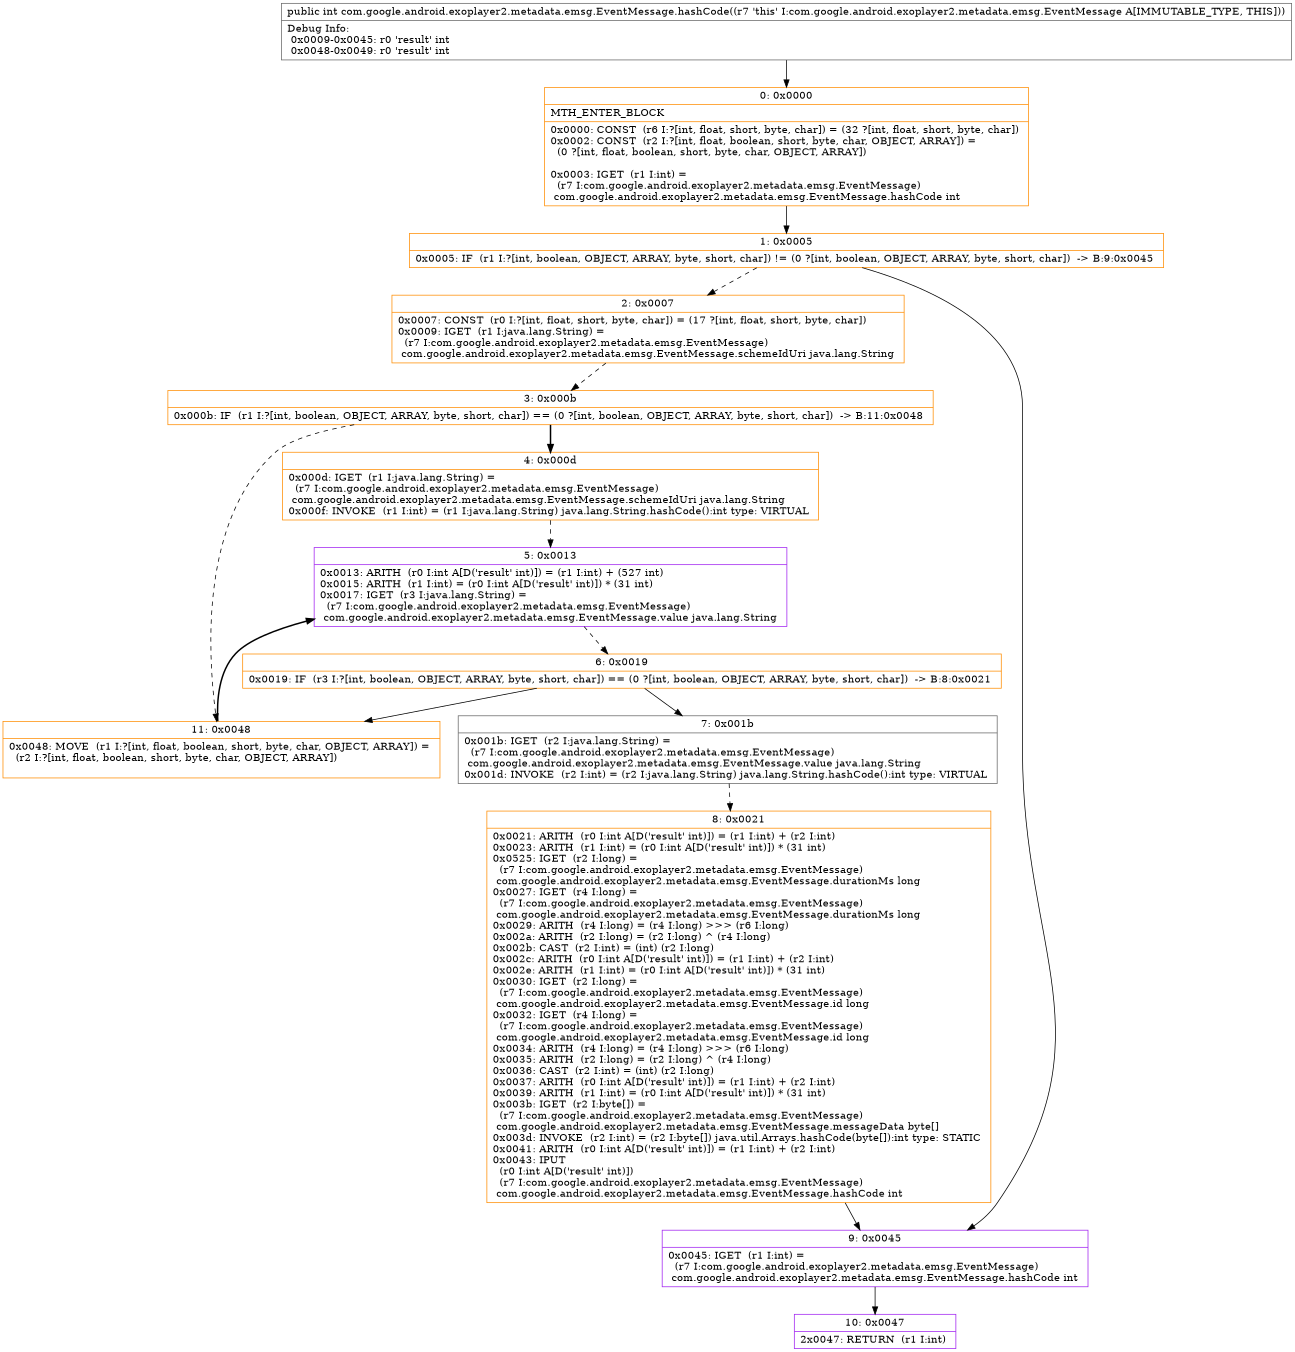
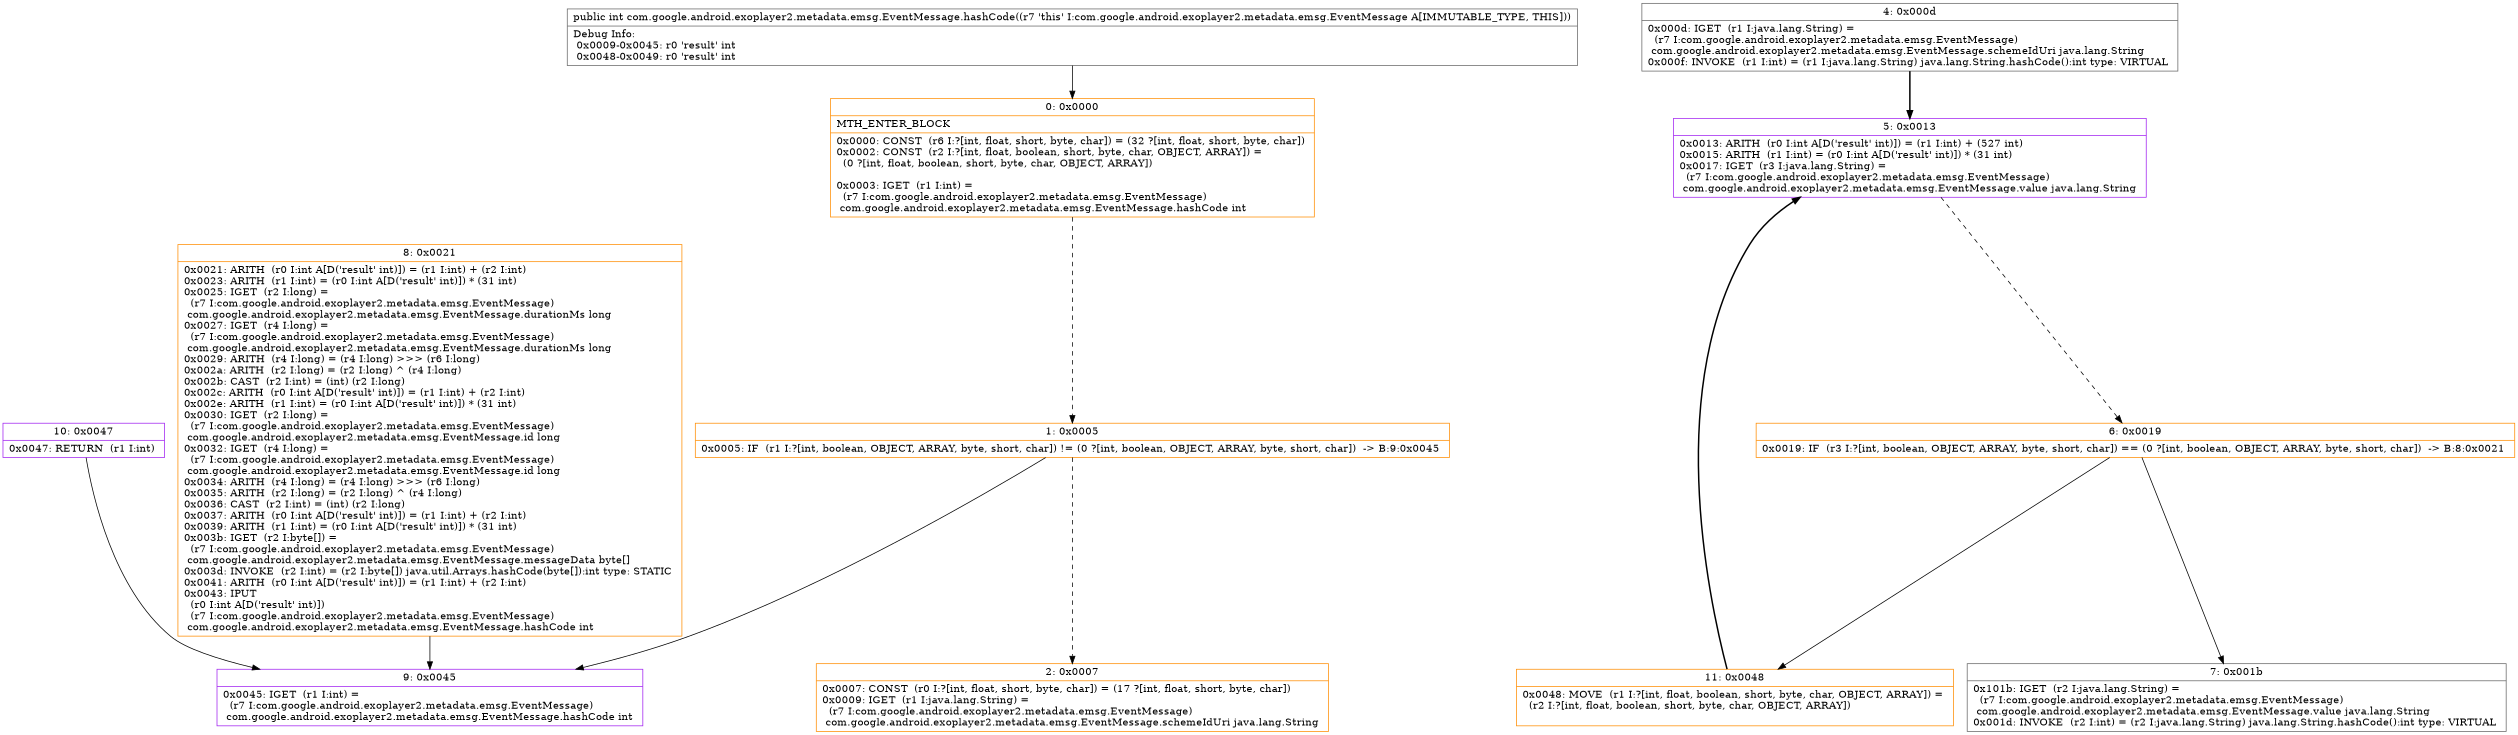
edge "0: 0x0000" -> "1: 0x0005": style solid -> dashed
node "3: 0x000b": removed
node "4: 0x000d": color darkorange -> gray40
edge "4: 0x000d" -> "5: 0x0013": style dashed -> bold
node "7: 0x001b": text "0x001b: IGET  (r2 I:java.lang.String) =" -> "0x101b: IGET  (r2 I:java.lang.String) ="
edge "7: 0x001b" -> "8: 0x0021": removed
node "8: 0x0021": text "0x0525: IGET  (r2 I:long) =" -> "0x0025: IGET  (r2 I:long) ="
edge "9: 0x0045" -> "10: 0x0047": reversed
node "10: 0x0047": text "2x0047: RETURN  (r1 I:int)" -> "0x0047: RETURN  (r1 I:int)"
